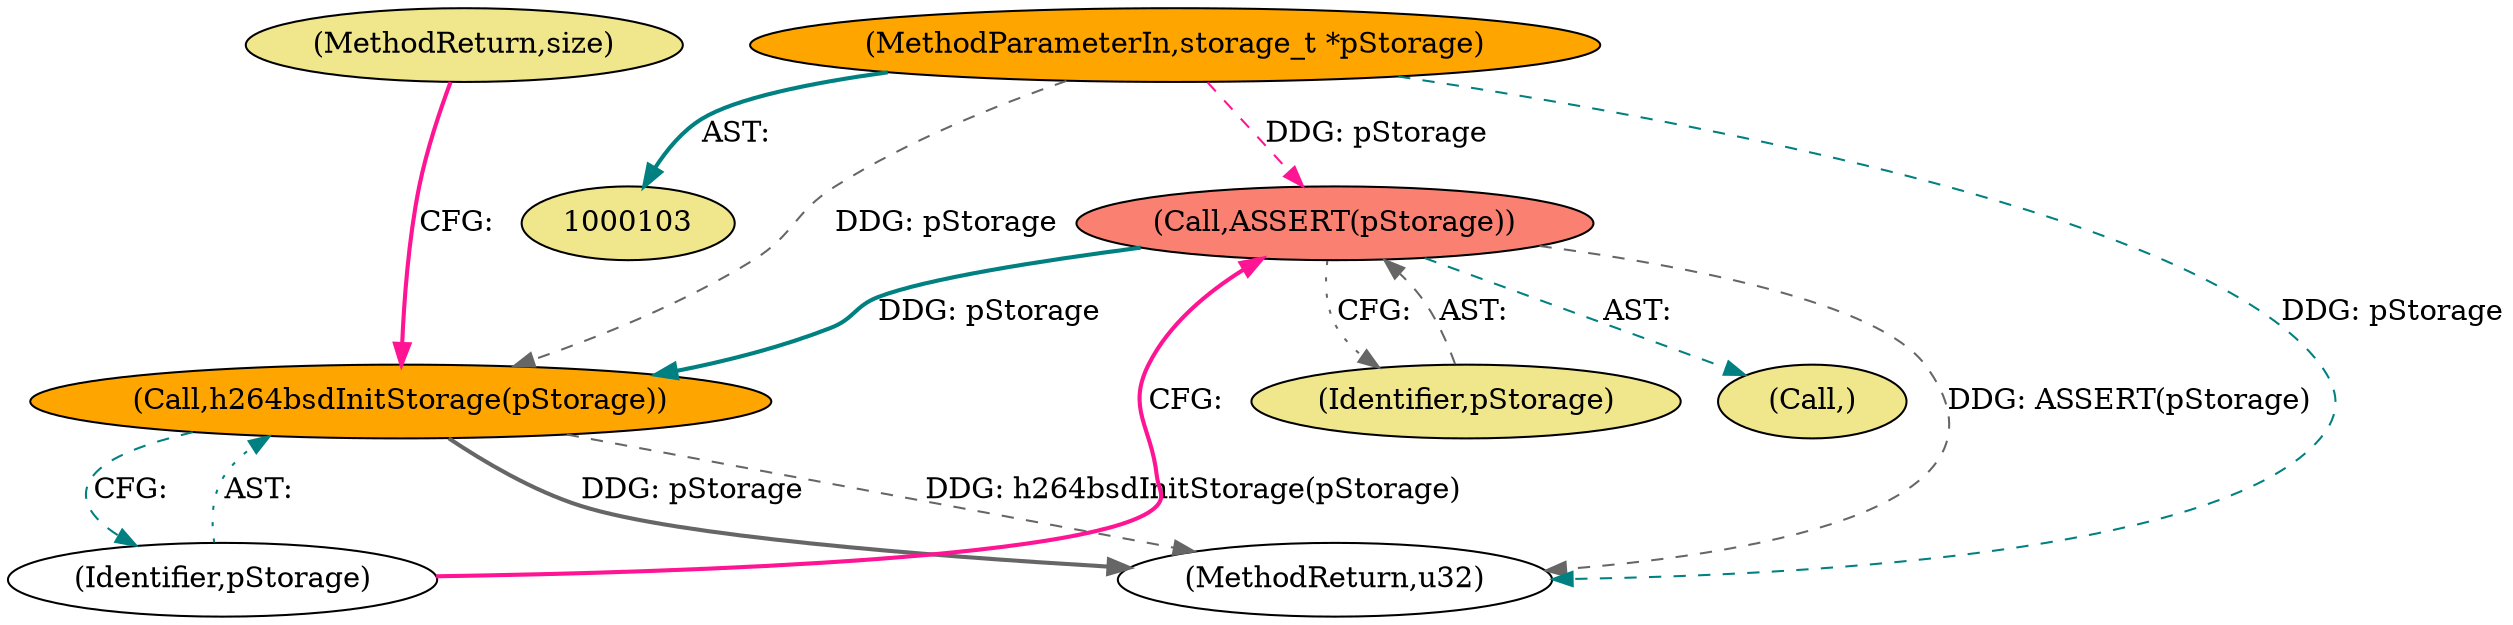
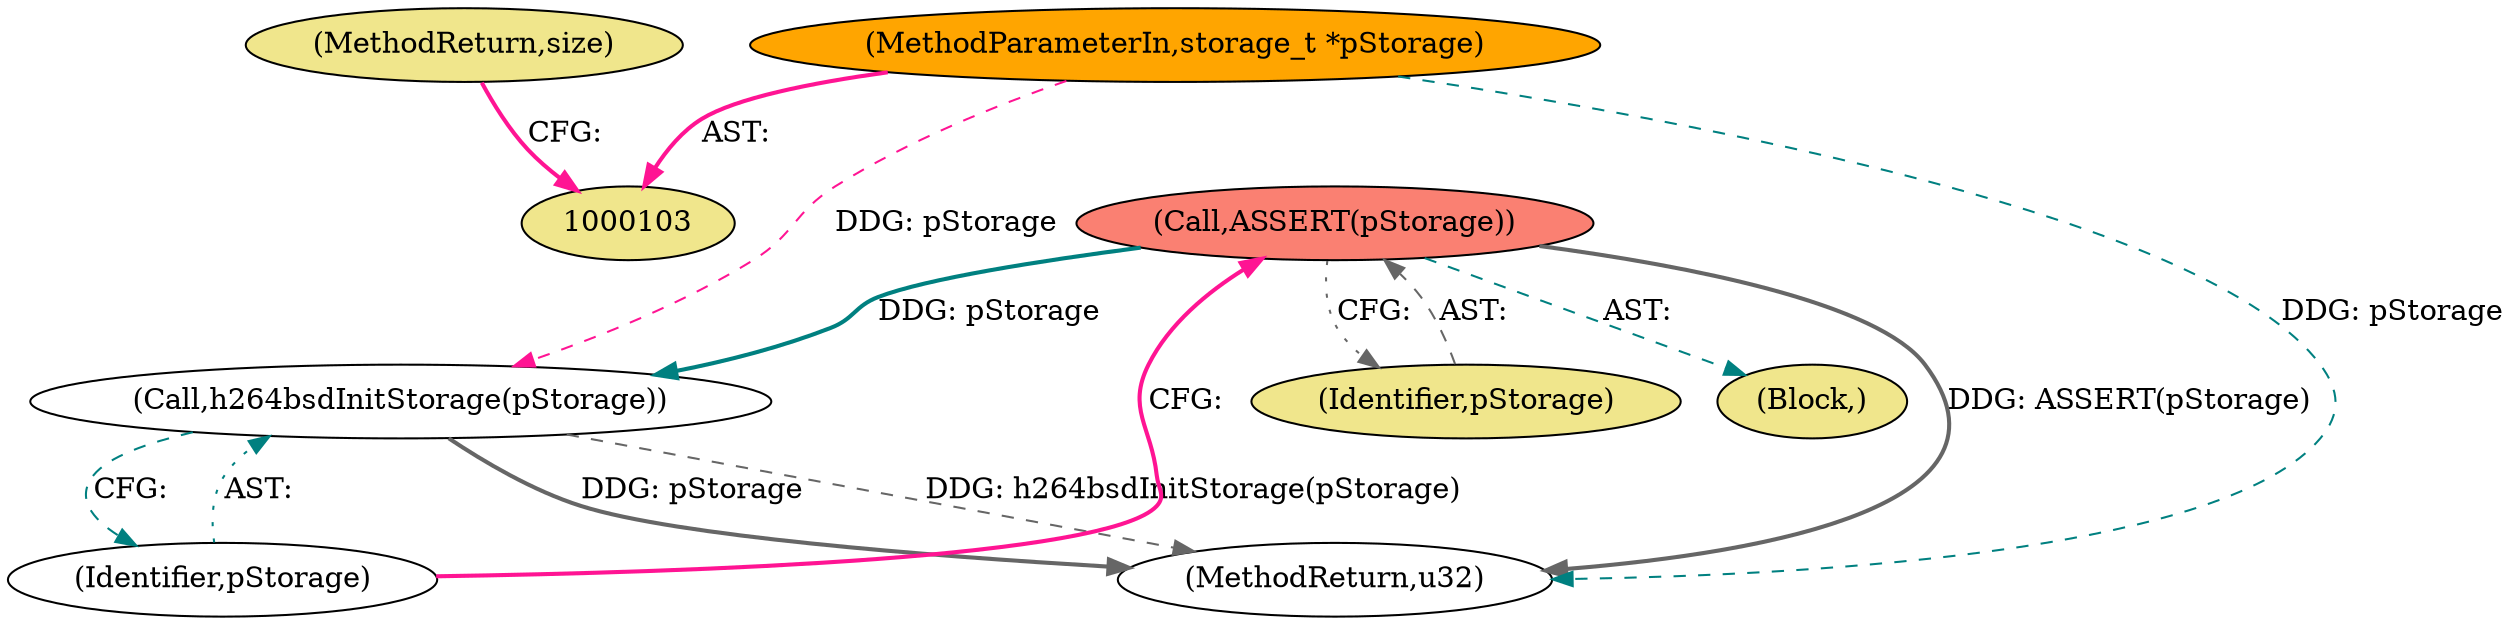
edge "(MethodParameterIn,storage_t *pStorage)" -> "1000103": color teal -> deeppink
edge "(MethodParameterIn,storage_t *pStorage)" -> "(Call,ASSERT(pStorage))": removed, label "DDG: pStorage"
edge "(MethodReturn,size)" -> "(Call,h264bsdInitStorage(pStorage))": now "(MethodReturn,size)" -> "1000103"
edge "(MethodParameterIn,storage_t *pStorage)" -> "(Call,h264bsdInitStorage(pStorage))": color gray40 -> deeppink
node "(Call,h264bsdInitStorage(pStorage))": fillcolor orange -> white
node "(Call,)": label "(Call,)" -> "(Block,)"
edge "(Call,ASSERT(pStorage))" -> "(MethodReturn,u32)": style dashed -> bold
